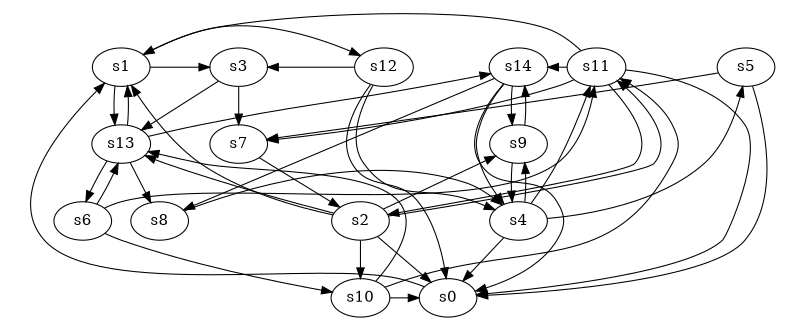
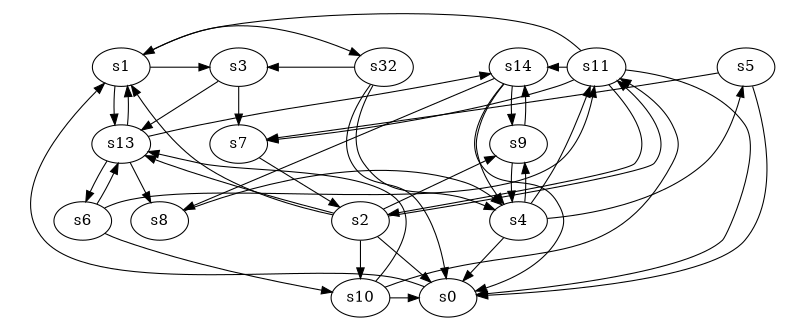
node "s12": label "s12" -> "s32"
